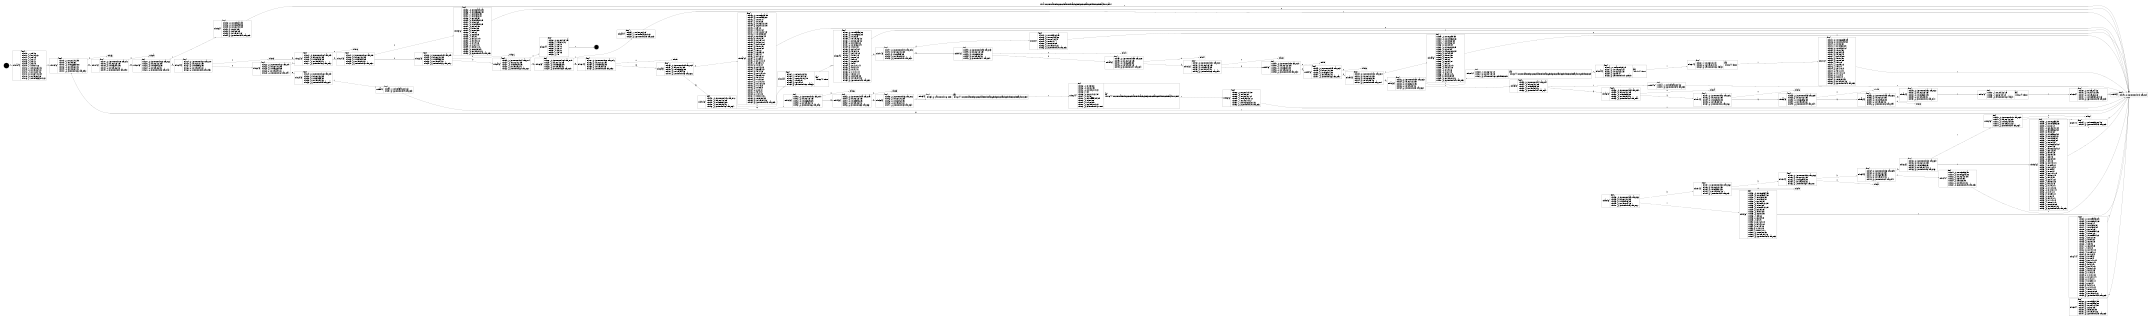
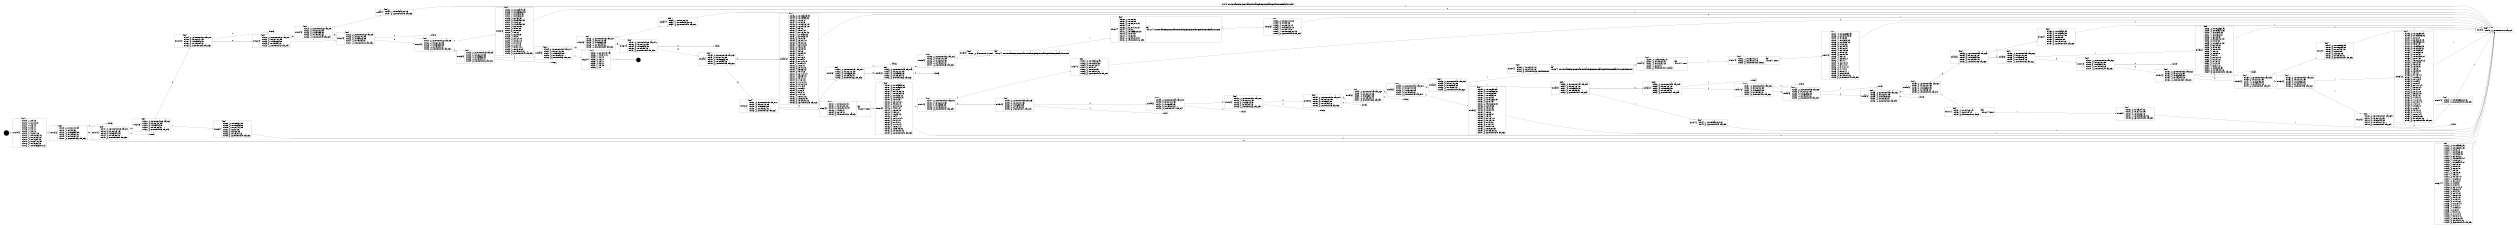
node "0x401ad5 [25]": added
edge "0x4020d5" -> "0x401864 [25]": now "0x40184b [25]" -> "0x401864 [25]"
